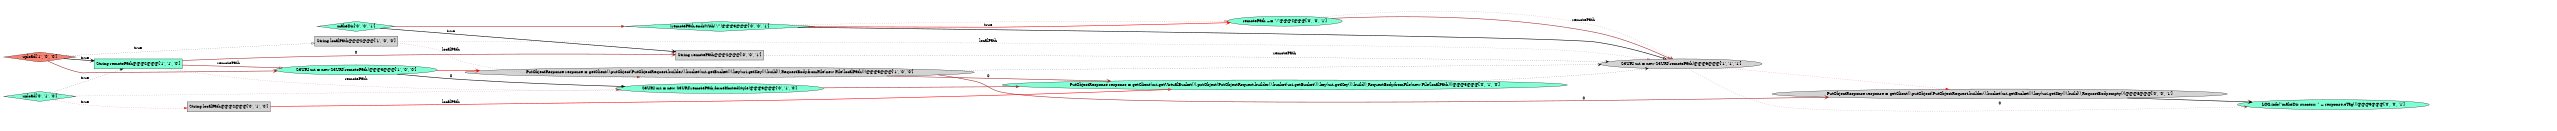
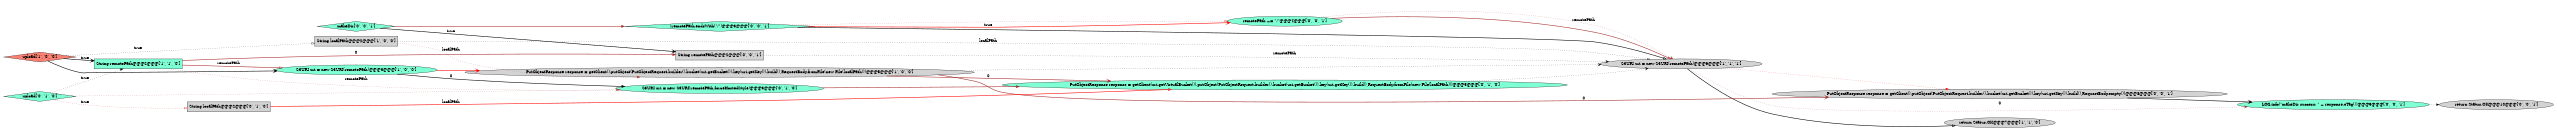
edge "String localPath@@@2@@@['1', '0', '0']" -> "S3URI uri = new S3URI(remotePath)@@@6@@@['1', '1', '1']": color brown -> black
edge "String remotePath@@@2@@@['1', '1', '0']" -> "String remotePath@@@2@@@['0', '0', '1']": arrowhead vee -> normal
edge "upload['1', '0', '0']" -> "S3URI uri = new S3URI(remotePath)@@@3@@@['1', '0', '0']": color brown -> black
node "return Status.OK@@@10@@@['0', '0', '1']": added
edge "upload['0', '1', '0']" -> "String localPath@@@2@@@['0', '1', '0']": arrowhead normal -> onormal
node "return Status.OK@@@7@@@['1', '1', '0']": added
